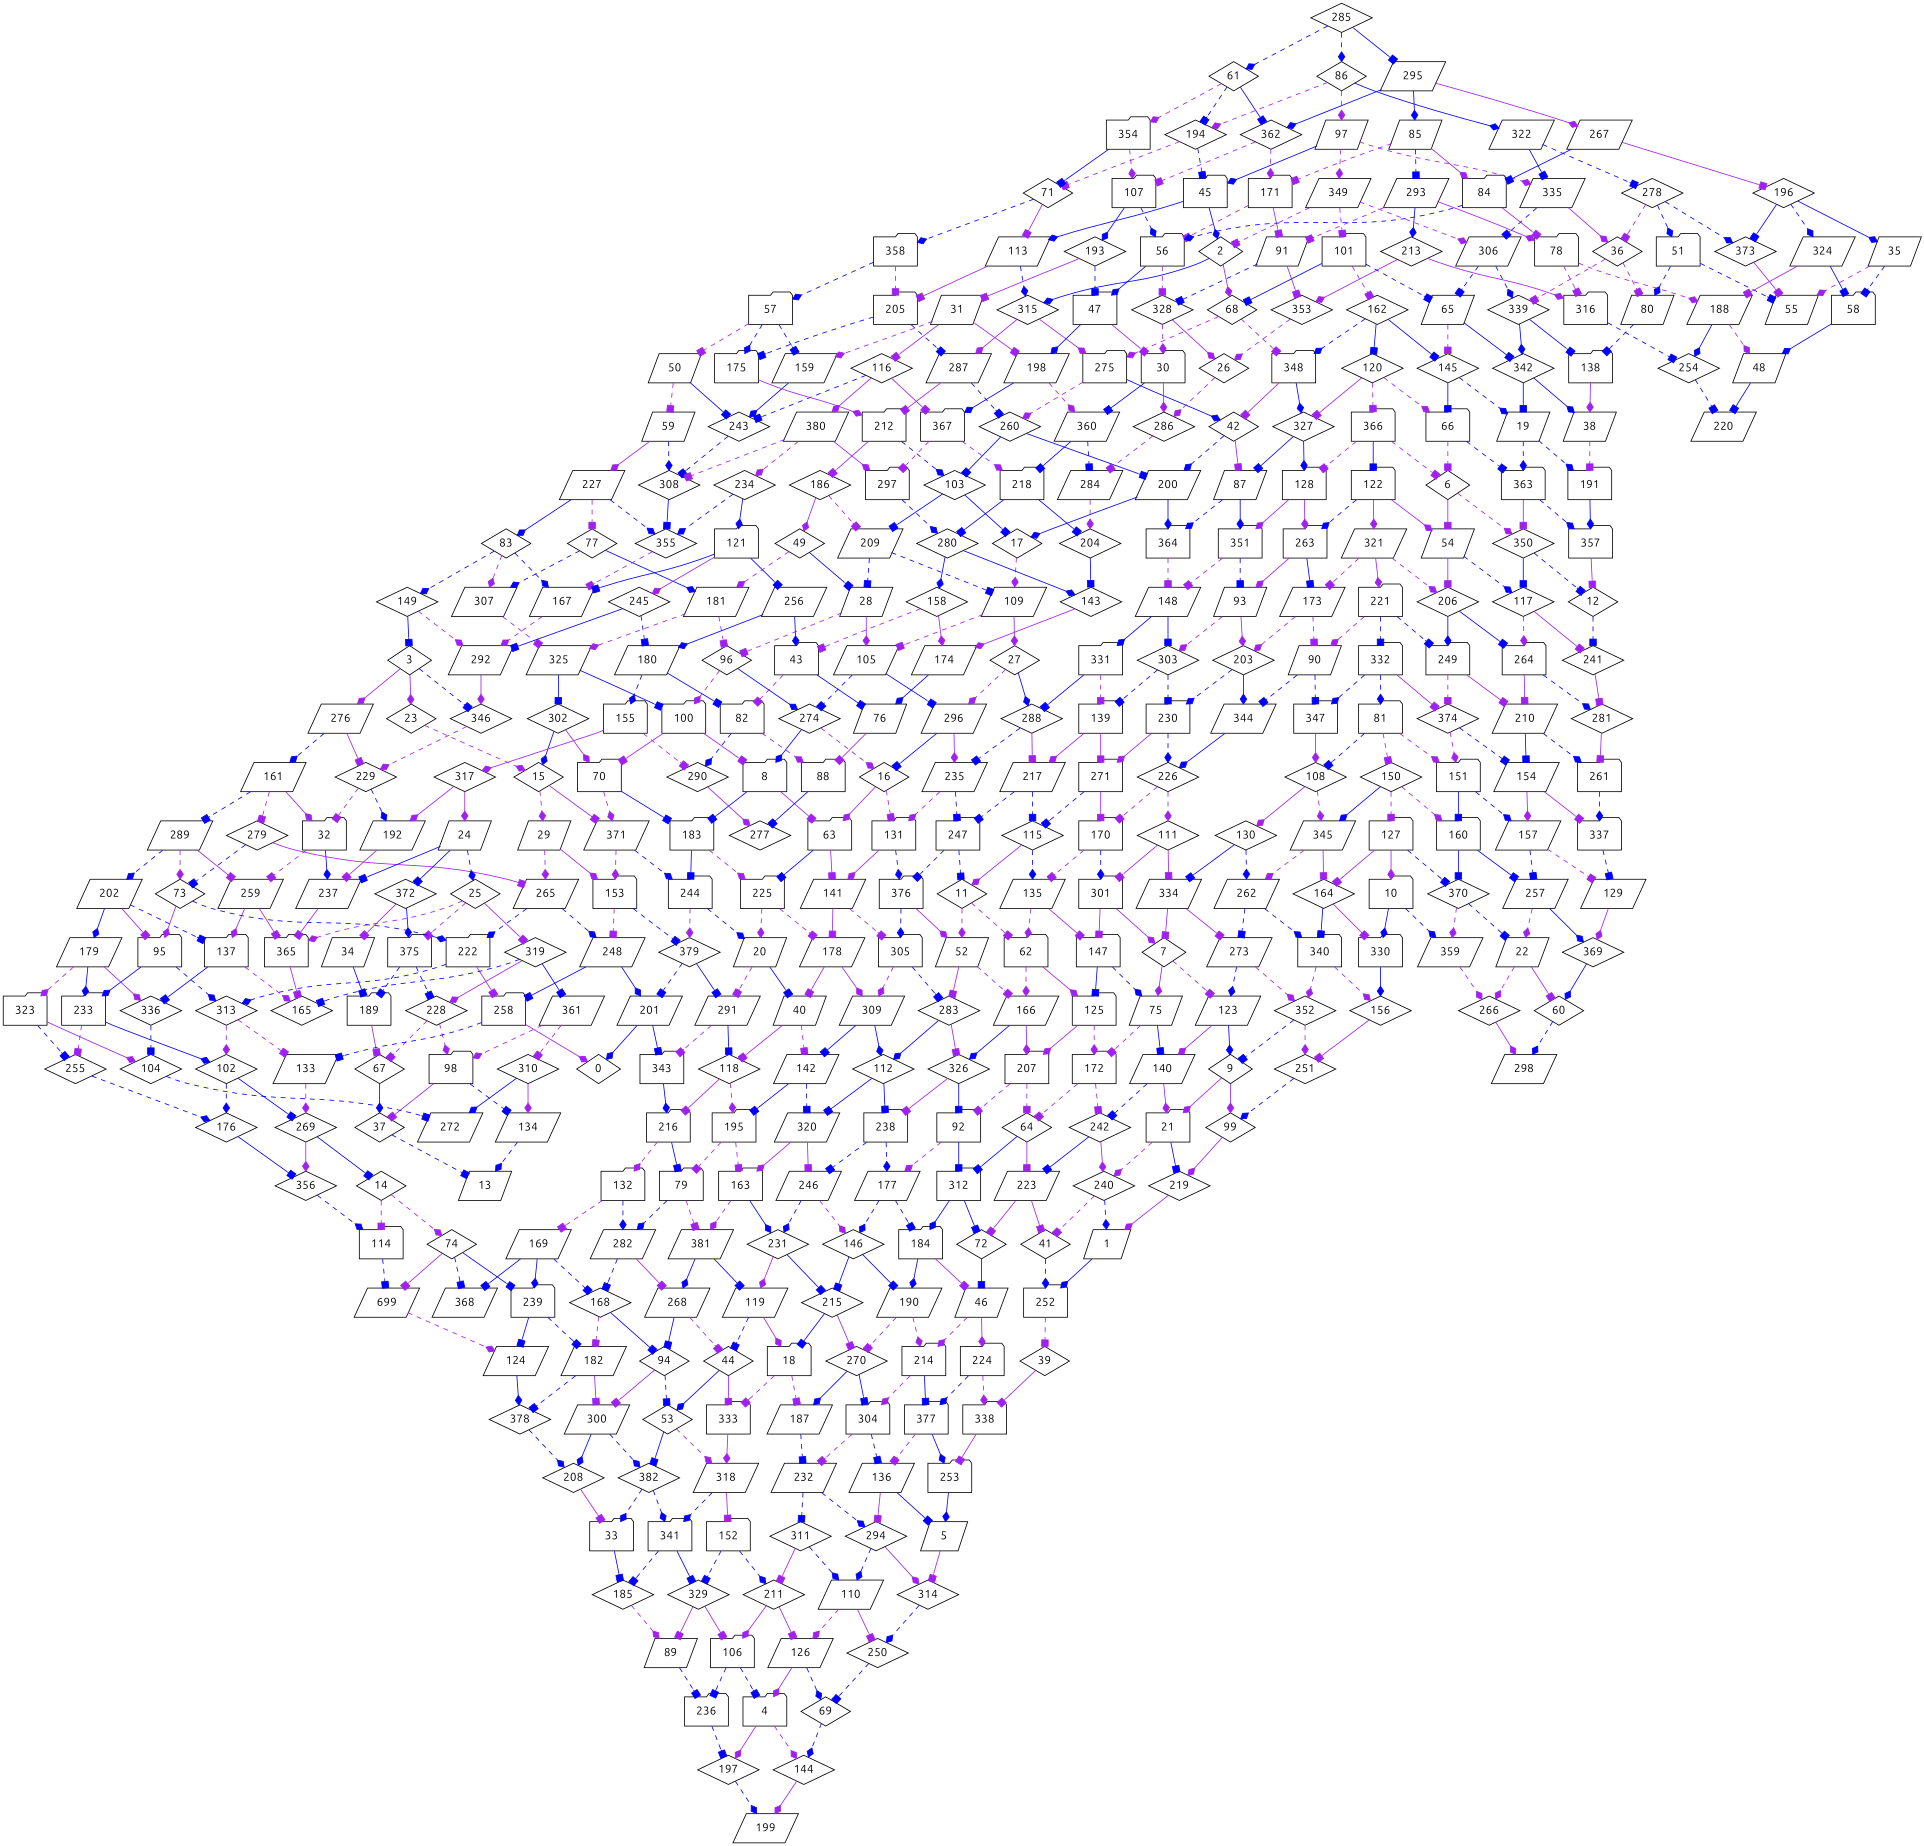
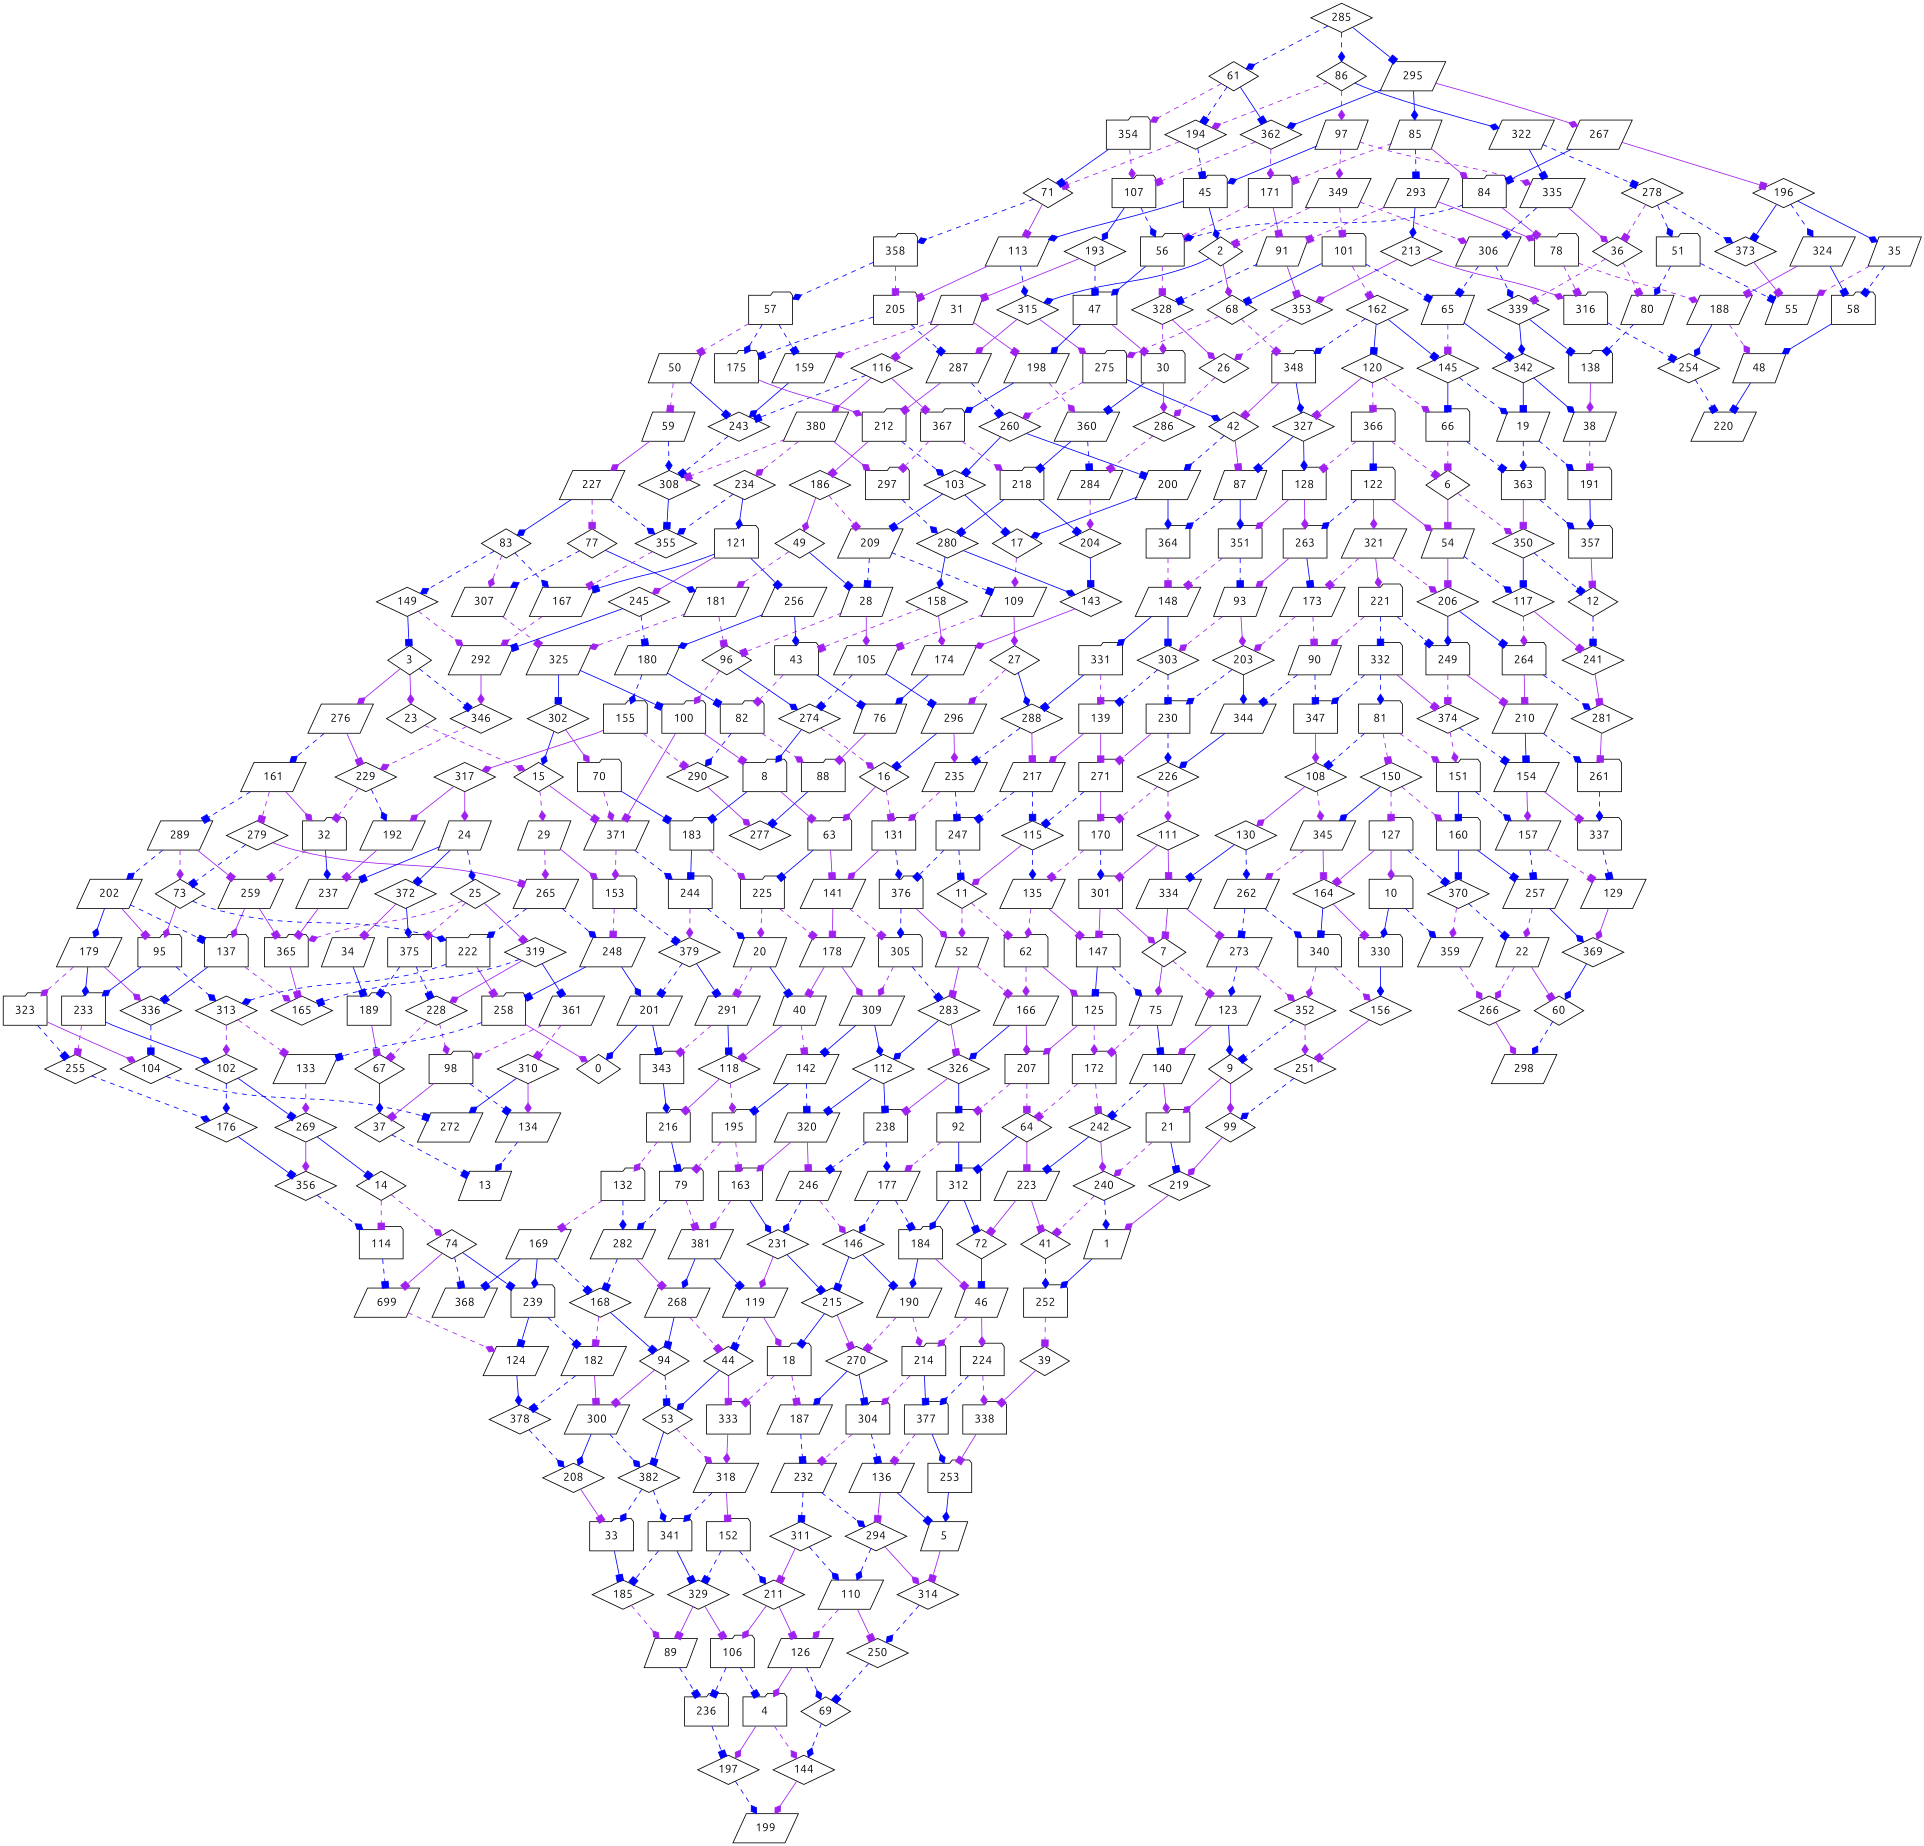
edge "100" -> "70": now "100" -> "371"
edge "230" -> "271": arrowhead diamond -> box
